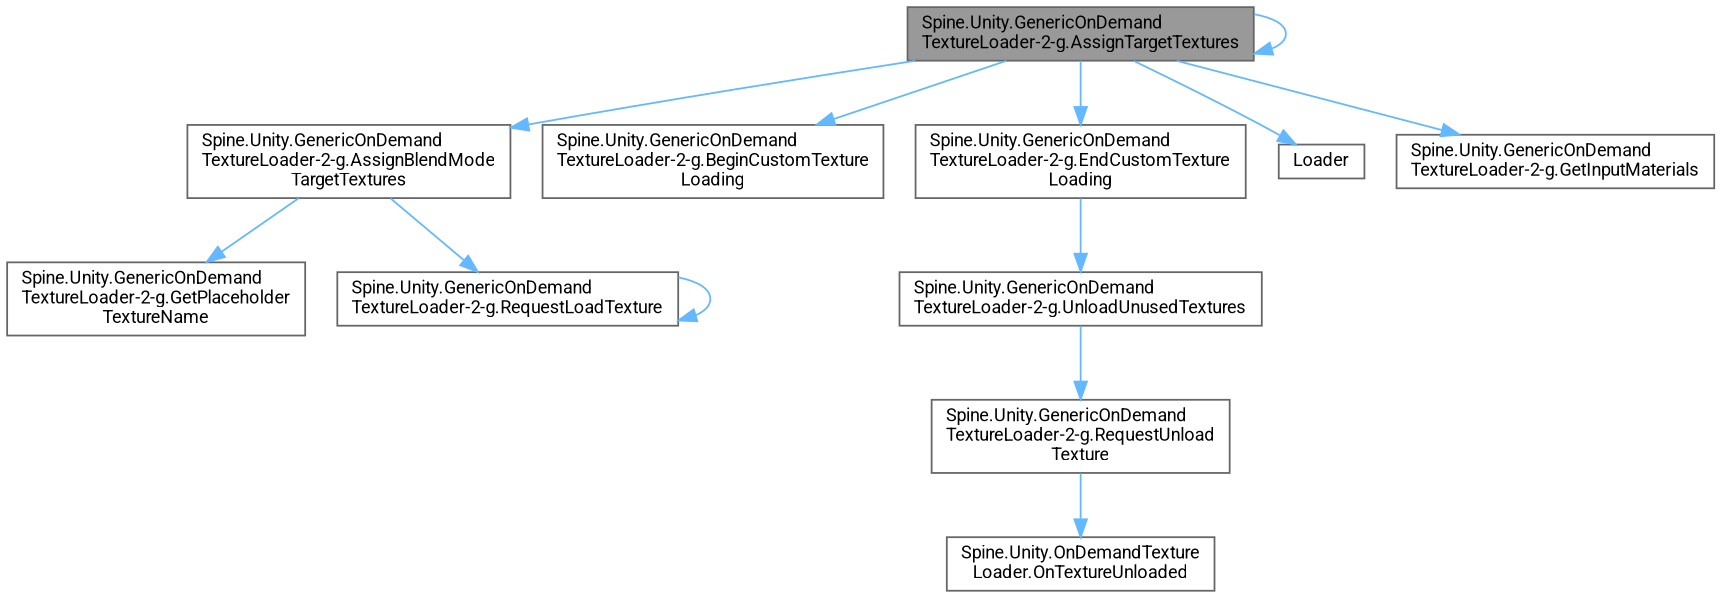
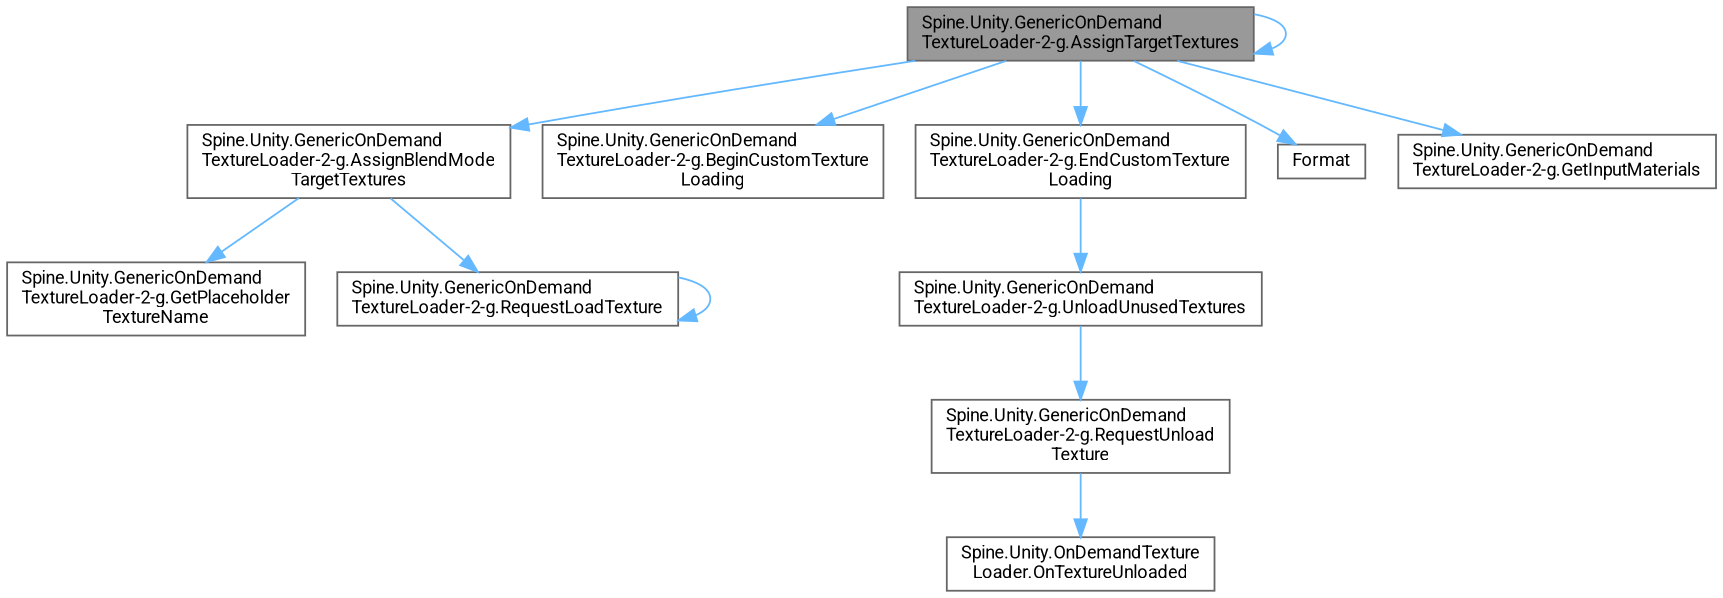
node "Loader": label "Loader" -> "Format"
